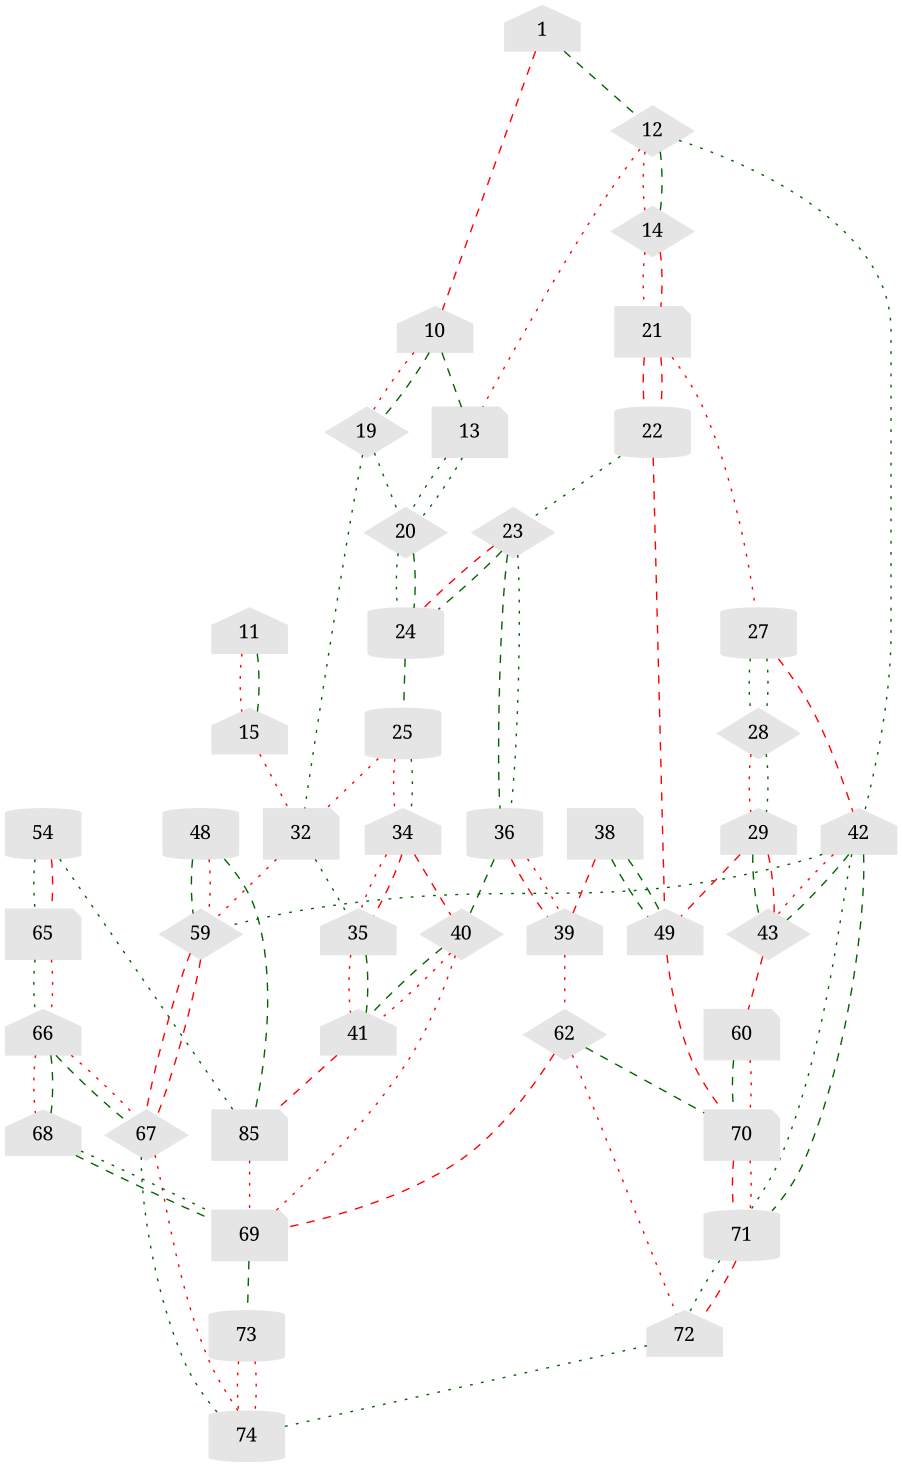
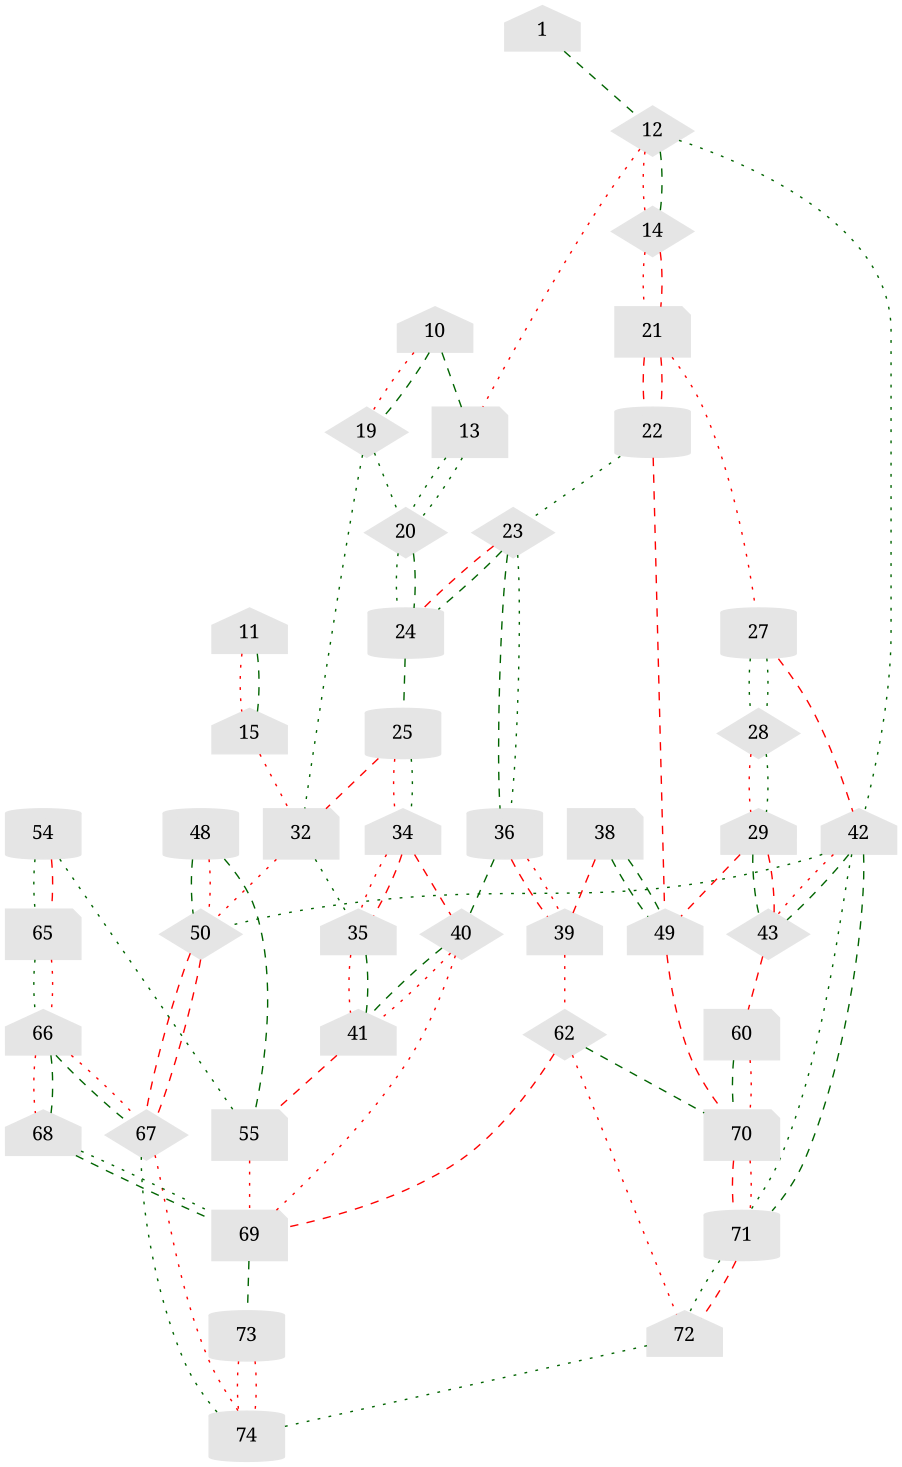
edge "1" -- "10": removed
edge "25" -- "32": style dotted -> dashed
node "59": label "59" -> "50"
node "85": label "85" -> "55"
